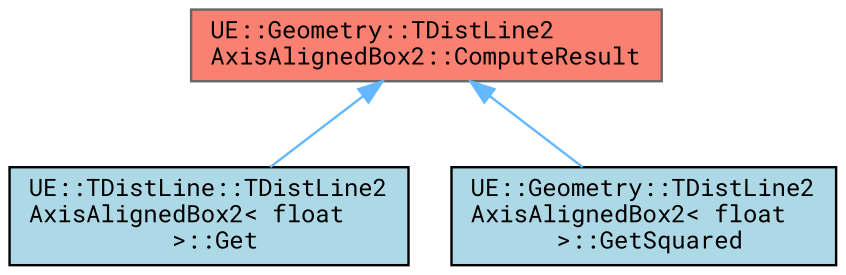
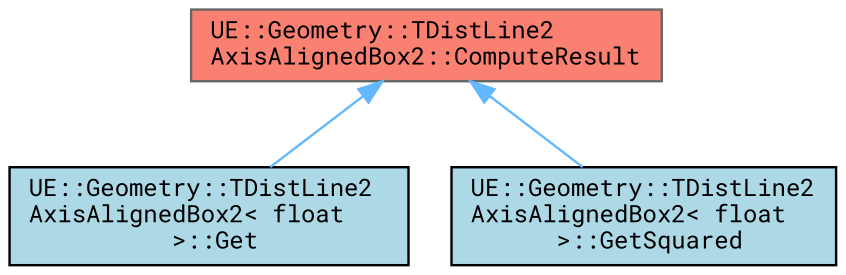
node "UE::TDistLine::TDistLine2 AxisAlignedBox2< float >::Get": label "UE::TDistLine::TDistLine2 AxisAlignedBox2< float >::Get" -> "UE::Geometry::TDistLine2 AxisAlignedBox2< float >::Get"
